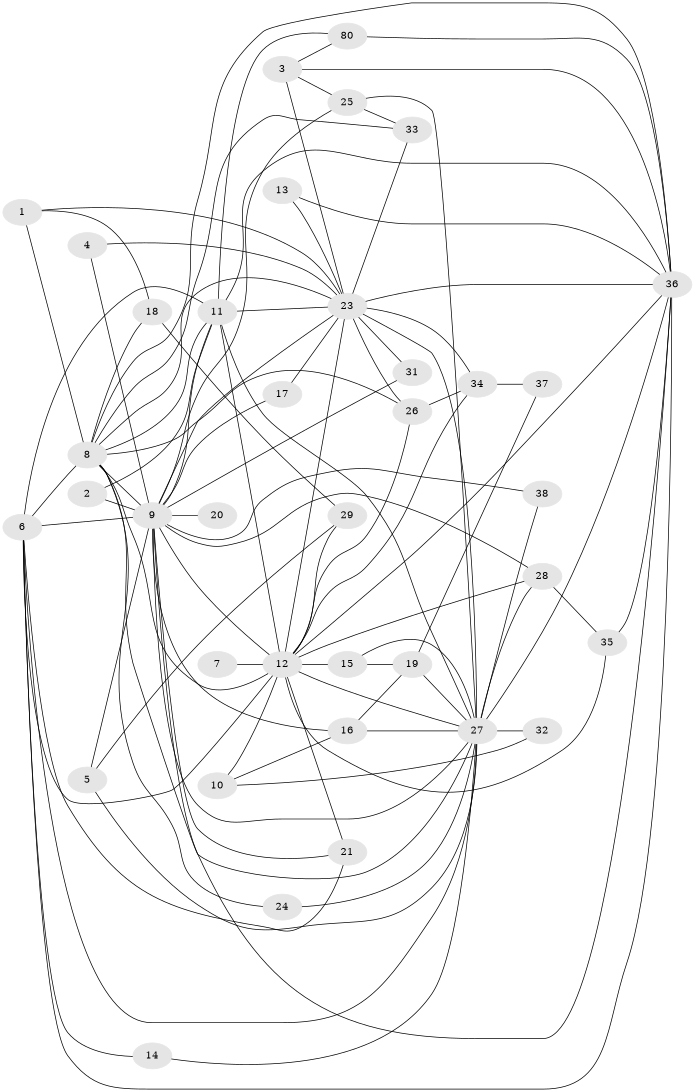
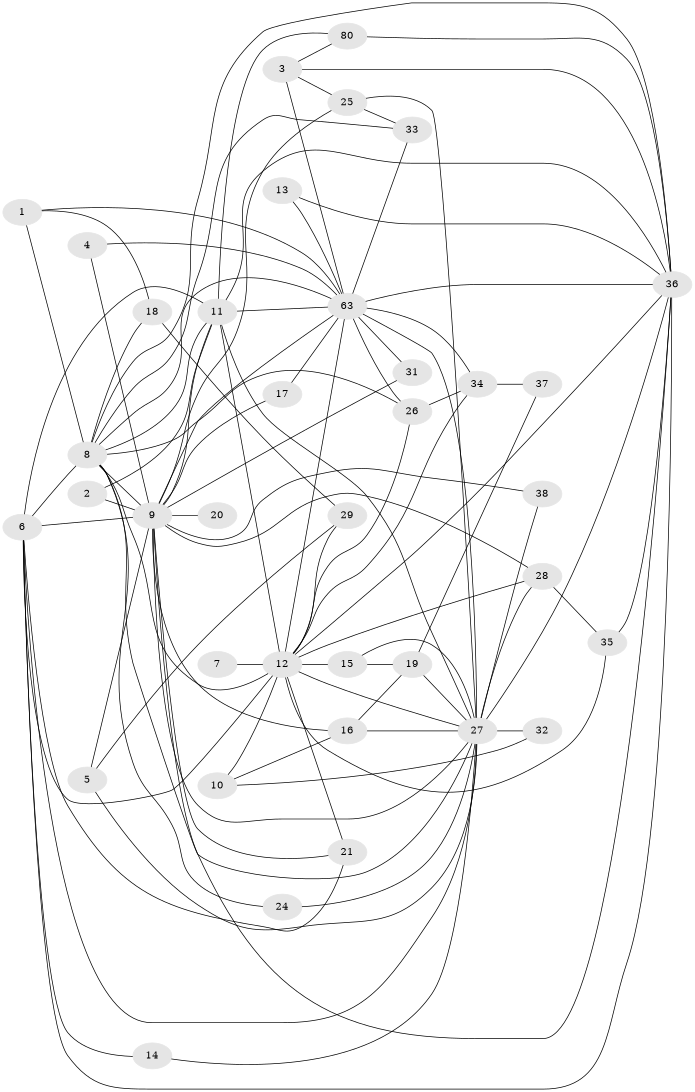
node "23": label "23" -> "63"
edge "9" -- "12": removed
